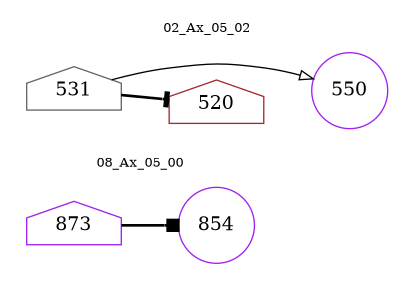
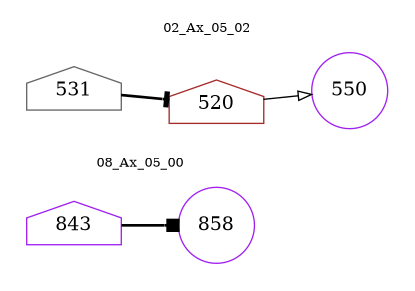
edge "531" -> "550": now "520" -> "550"
node "873": label "873" -> "843"
node "854": label "854" -> "858"
